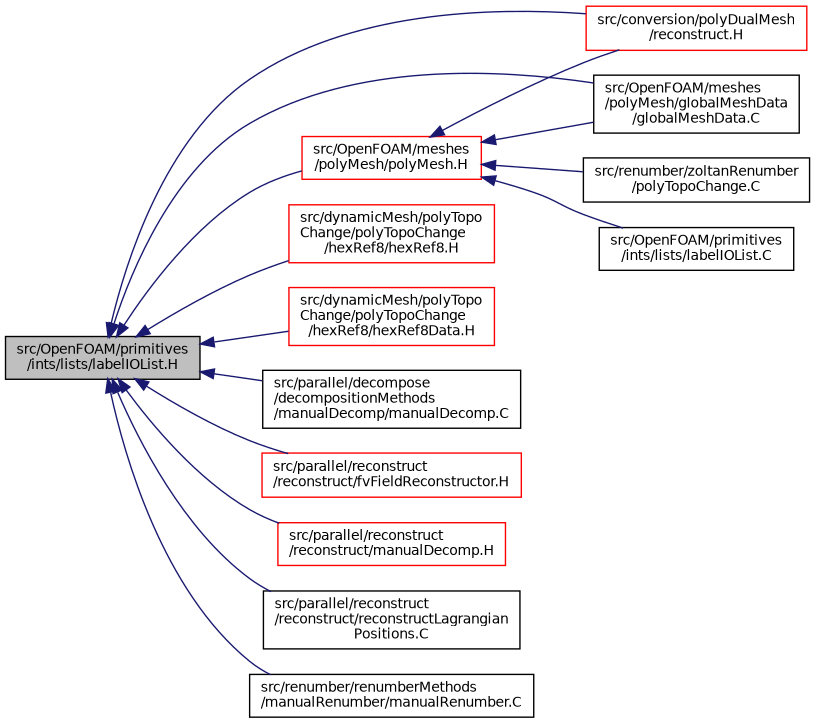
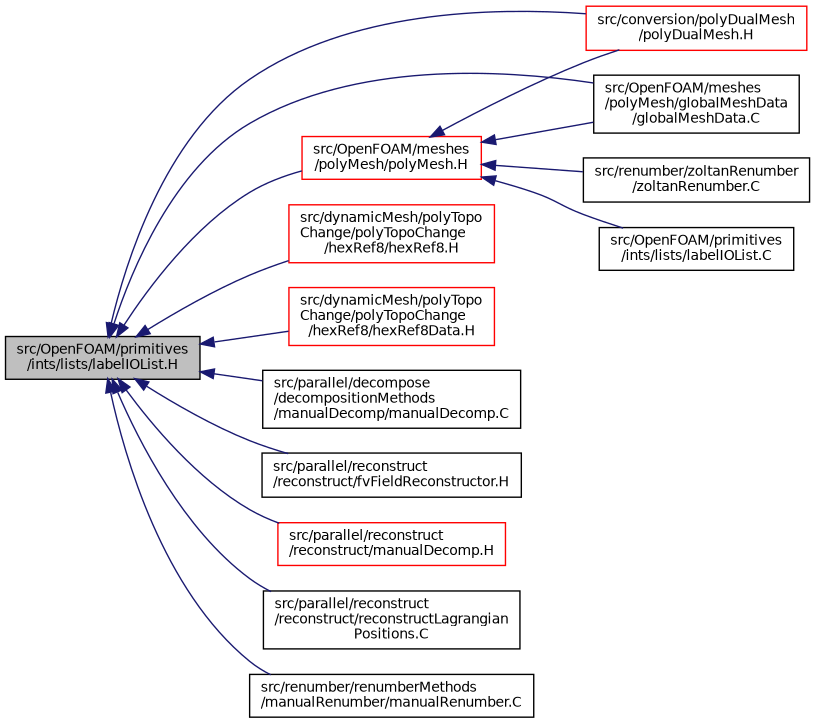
node "src/conversion/polyDualMesh /reconstruct.H": label "src/conversion/polyDualMesh /reconstruct.H" -> "src/conversion/polyDualMesh /polyDualMesh.H"
node "src/renumber/zoltanRenumber /polyTopoChange.C": label "src/renumber/zoltanRenumber /polyTopoChange.C" -> "src/renumber/zoltanRenumber /zoltanRenumber.C"
node "src/parallel/reconstruct /reconstruct/fvFieldReconstructor.H": color red -> black
